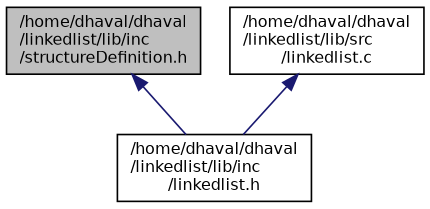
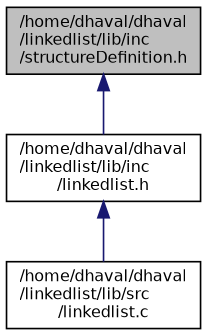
edge "/home/dhaval/dhaval /linkedlist/lib/inc /linkedlist.h" -> "/home/dhaval/dhaval /linkedlist/lib/src /linkedlist.c": reversed
